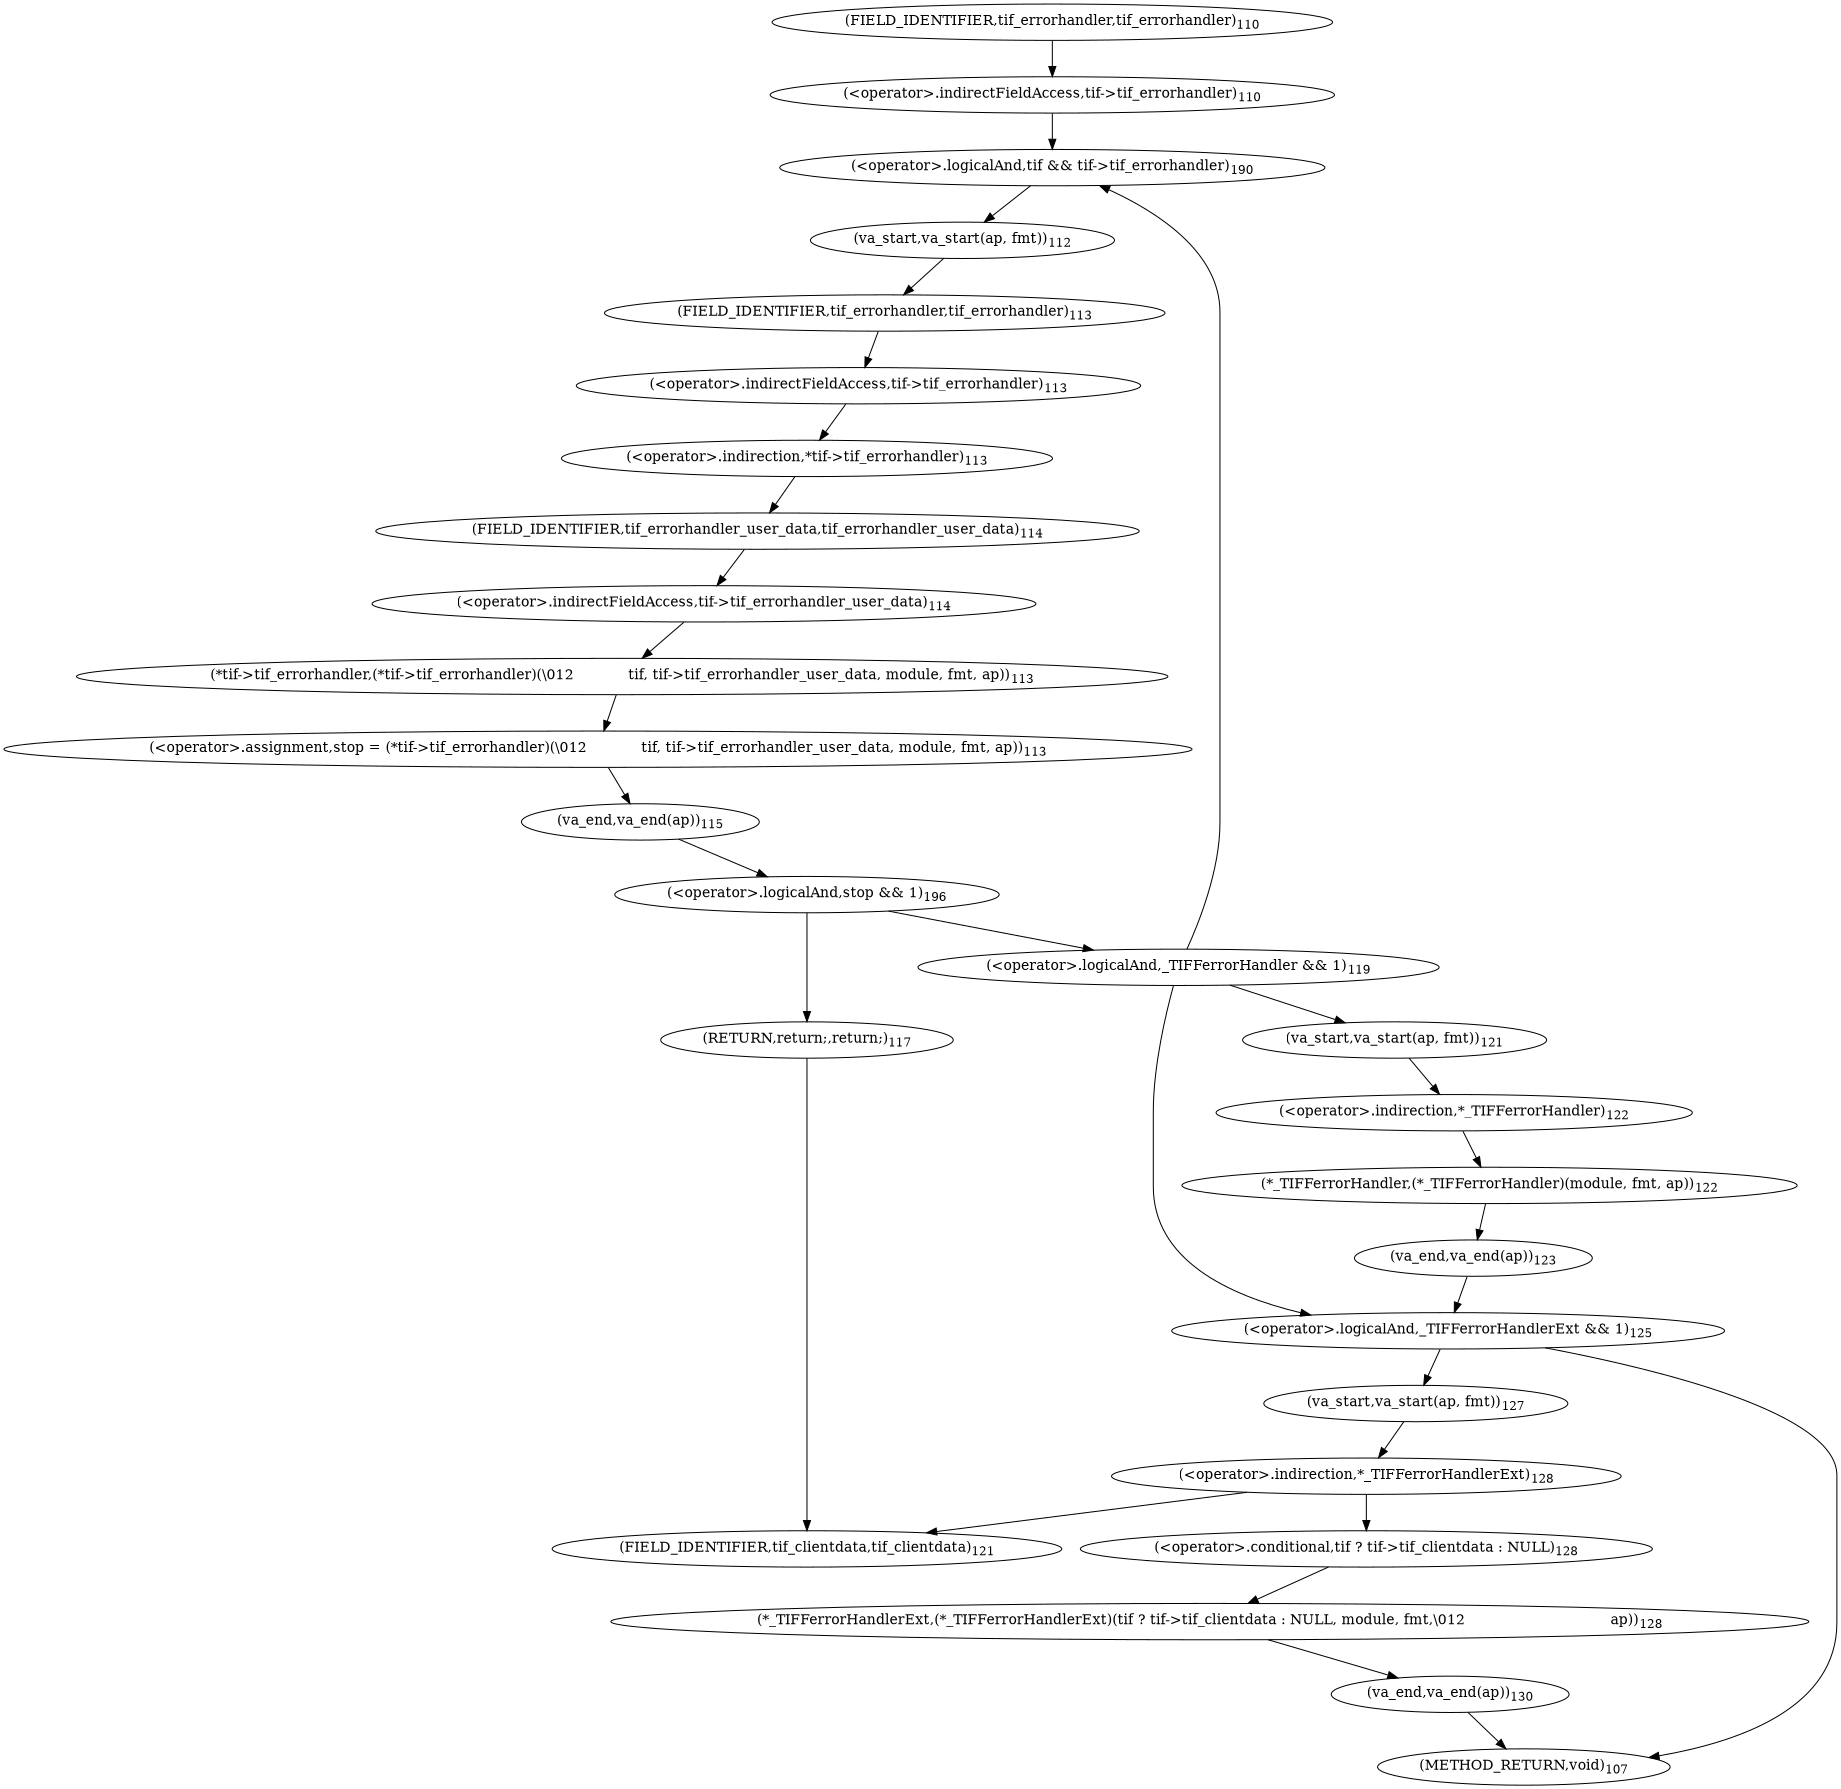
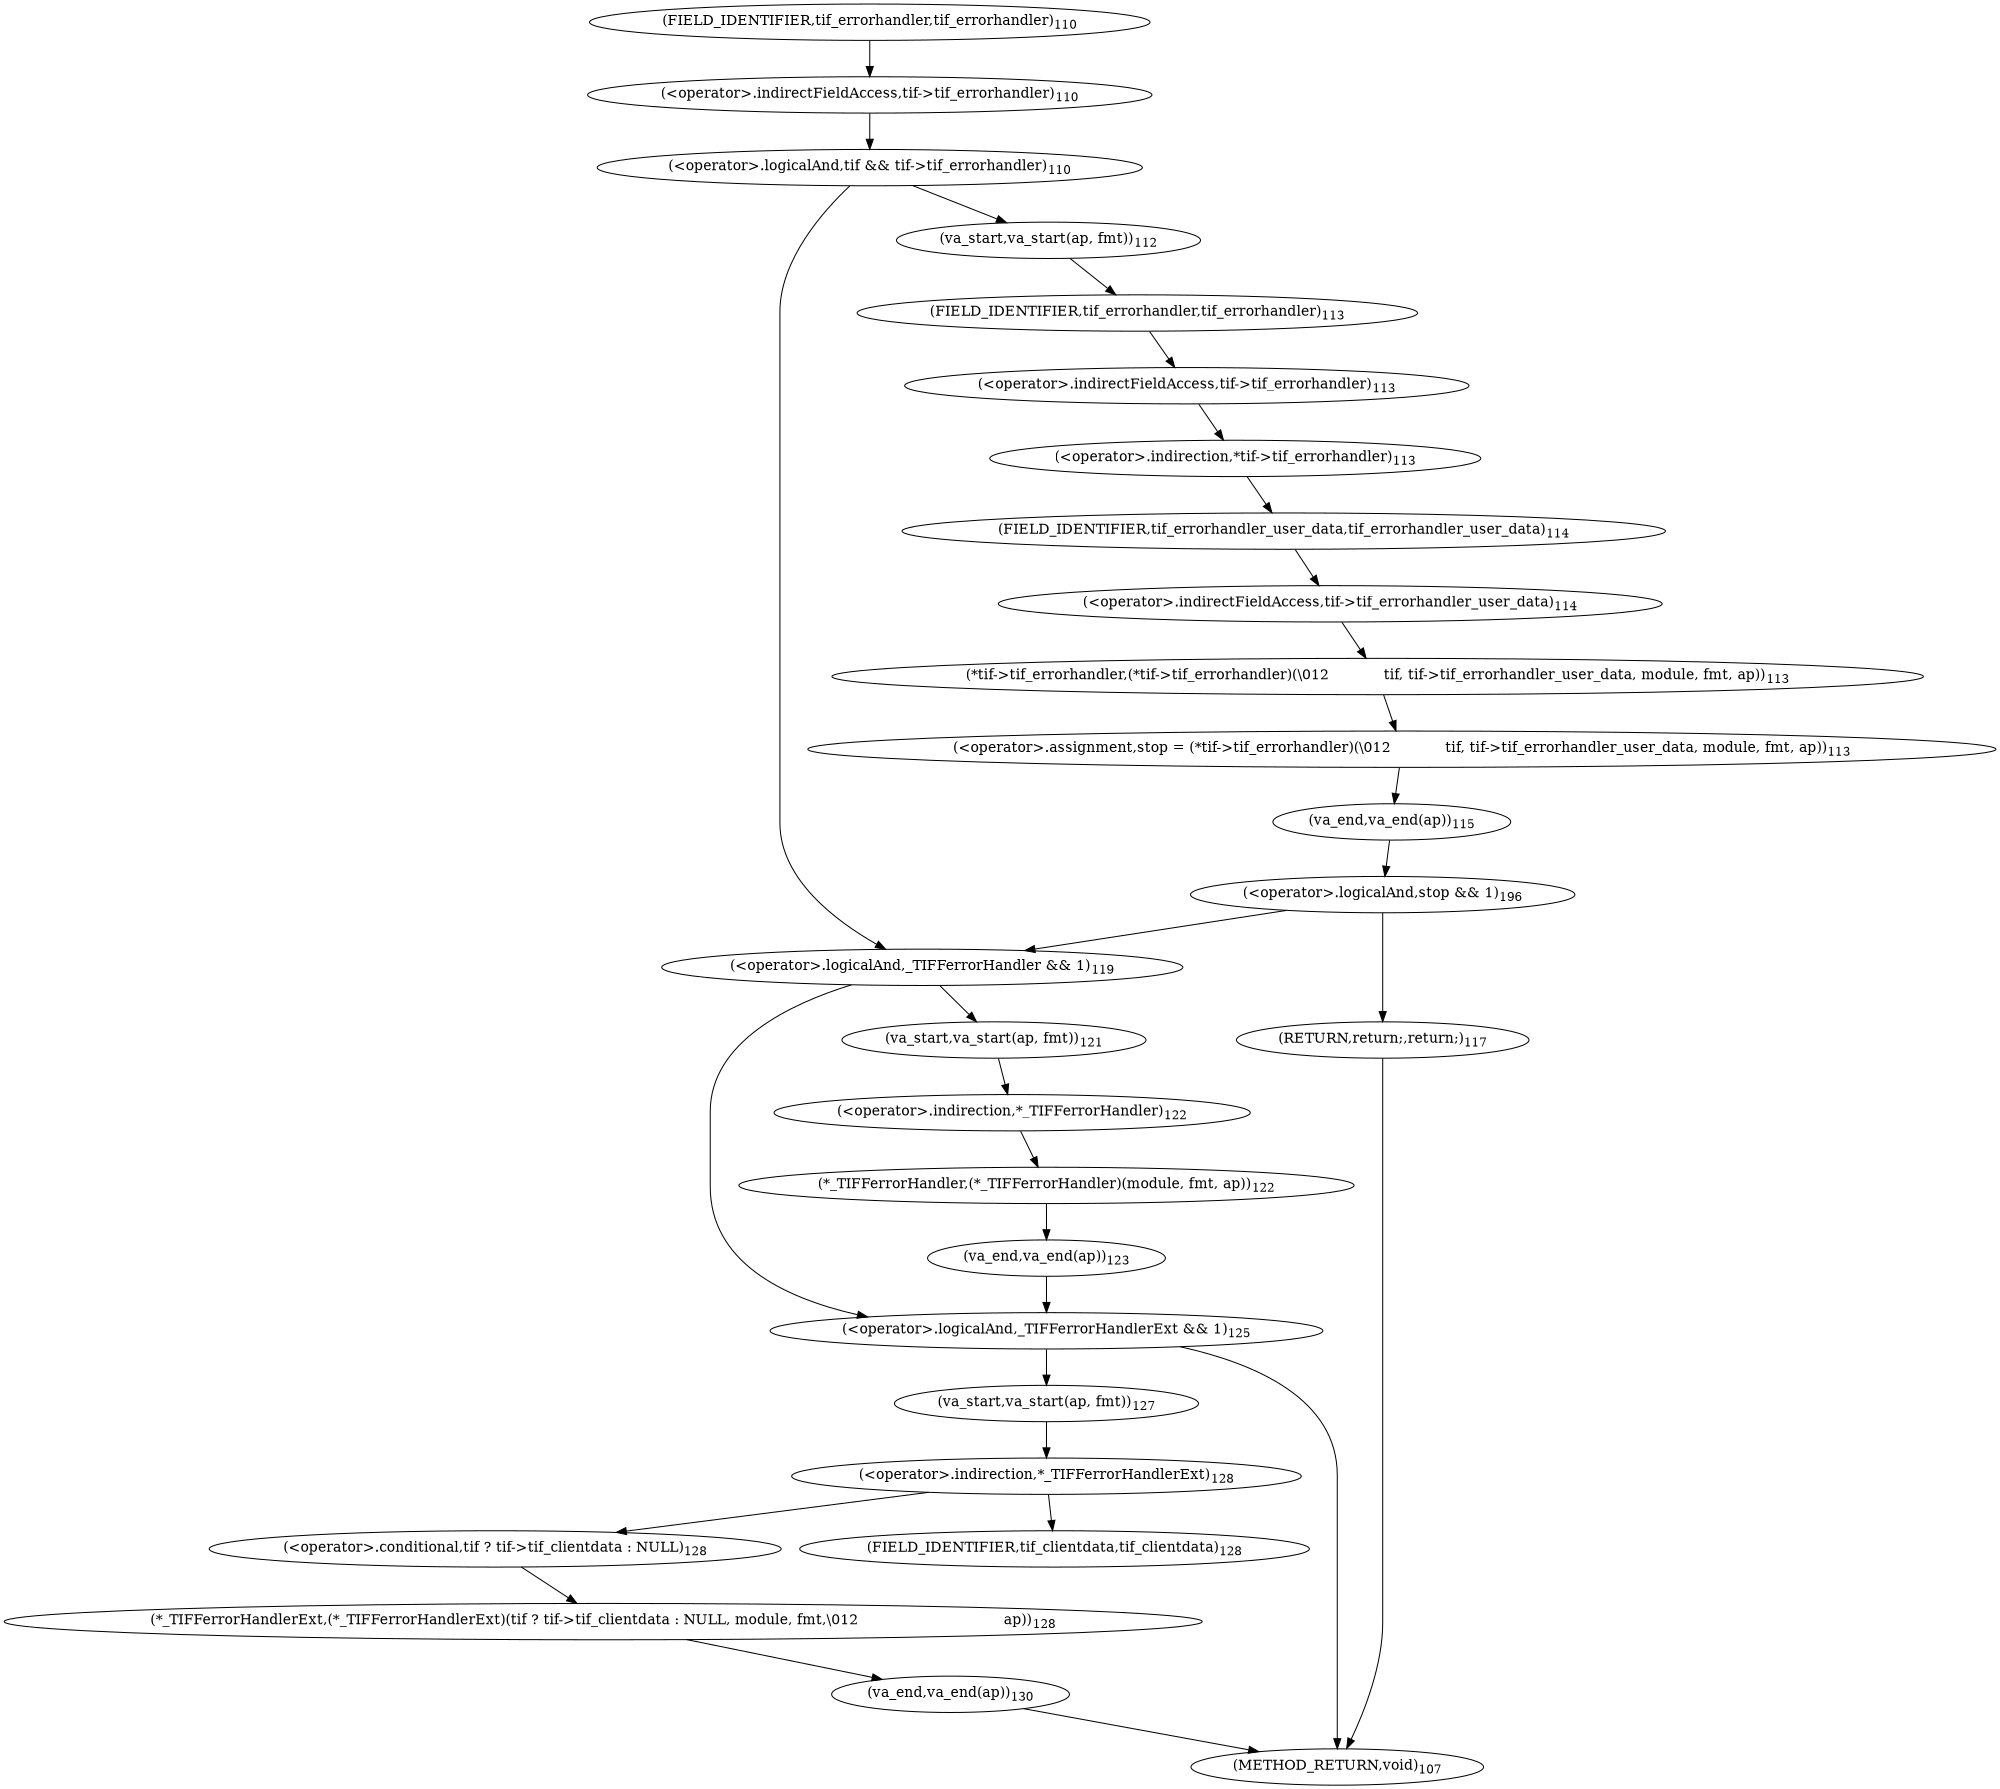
node "(<operator>.logicalAnd,tif && tif->tif_errorhandler)": text "190" -> "110"
edge "(<operator>.logicalAnd,_TIFFerrorHandler && 1)" -> "(<operator>.logicalAnd,tif && tif->tif_errorhandler)": reversed
edge "(RETURN,return;,return;)" -> "(FIELD_IDENTIFIER,tif_clientdata,tif_clientdata)": now "(RETURN,return;,return;)" -> "(METHOD_RETURN,void)"
node "(FIELD_IDENTIFIER,tif_clientdata,tif_clientdata)": text "121" -> "128"
